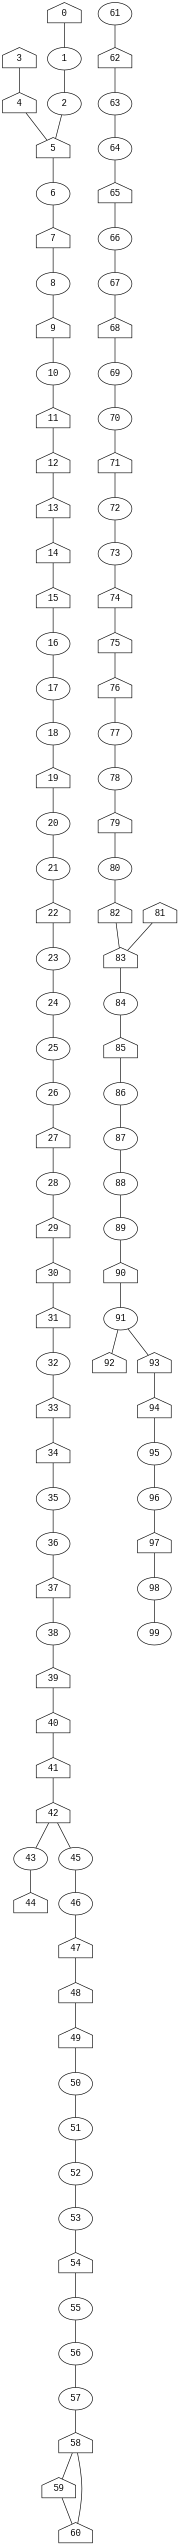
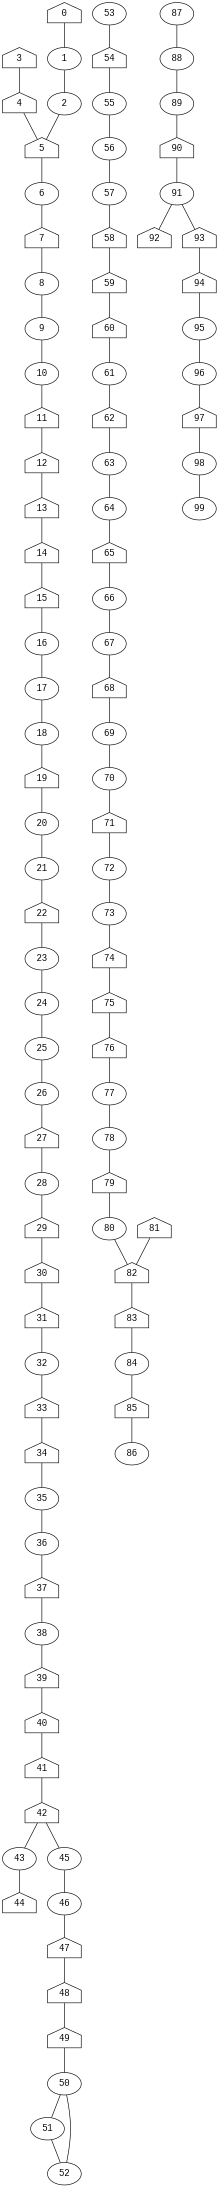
node "9": shape house -> ellipse
edge "81" -- "83": now "81" -- "82"
edge "86" -- "87": removed
edge "52" -- "53": now "52" -- "50"
edge "58" -- "60": now "61" -- "60"
